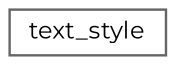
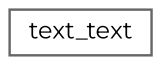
node "text_style": label "text_style" -> "text_text"
